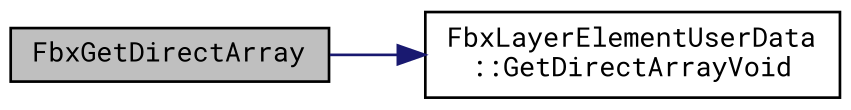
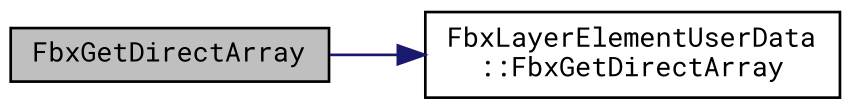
node "FbxLayerElementUserData ::GetDirectArrayVoid": label "FbxLayerElementUserData ::GetDirectArrayVoid" -> "FbxLayerElementUserData ::FbxGetDirectArray"
